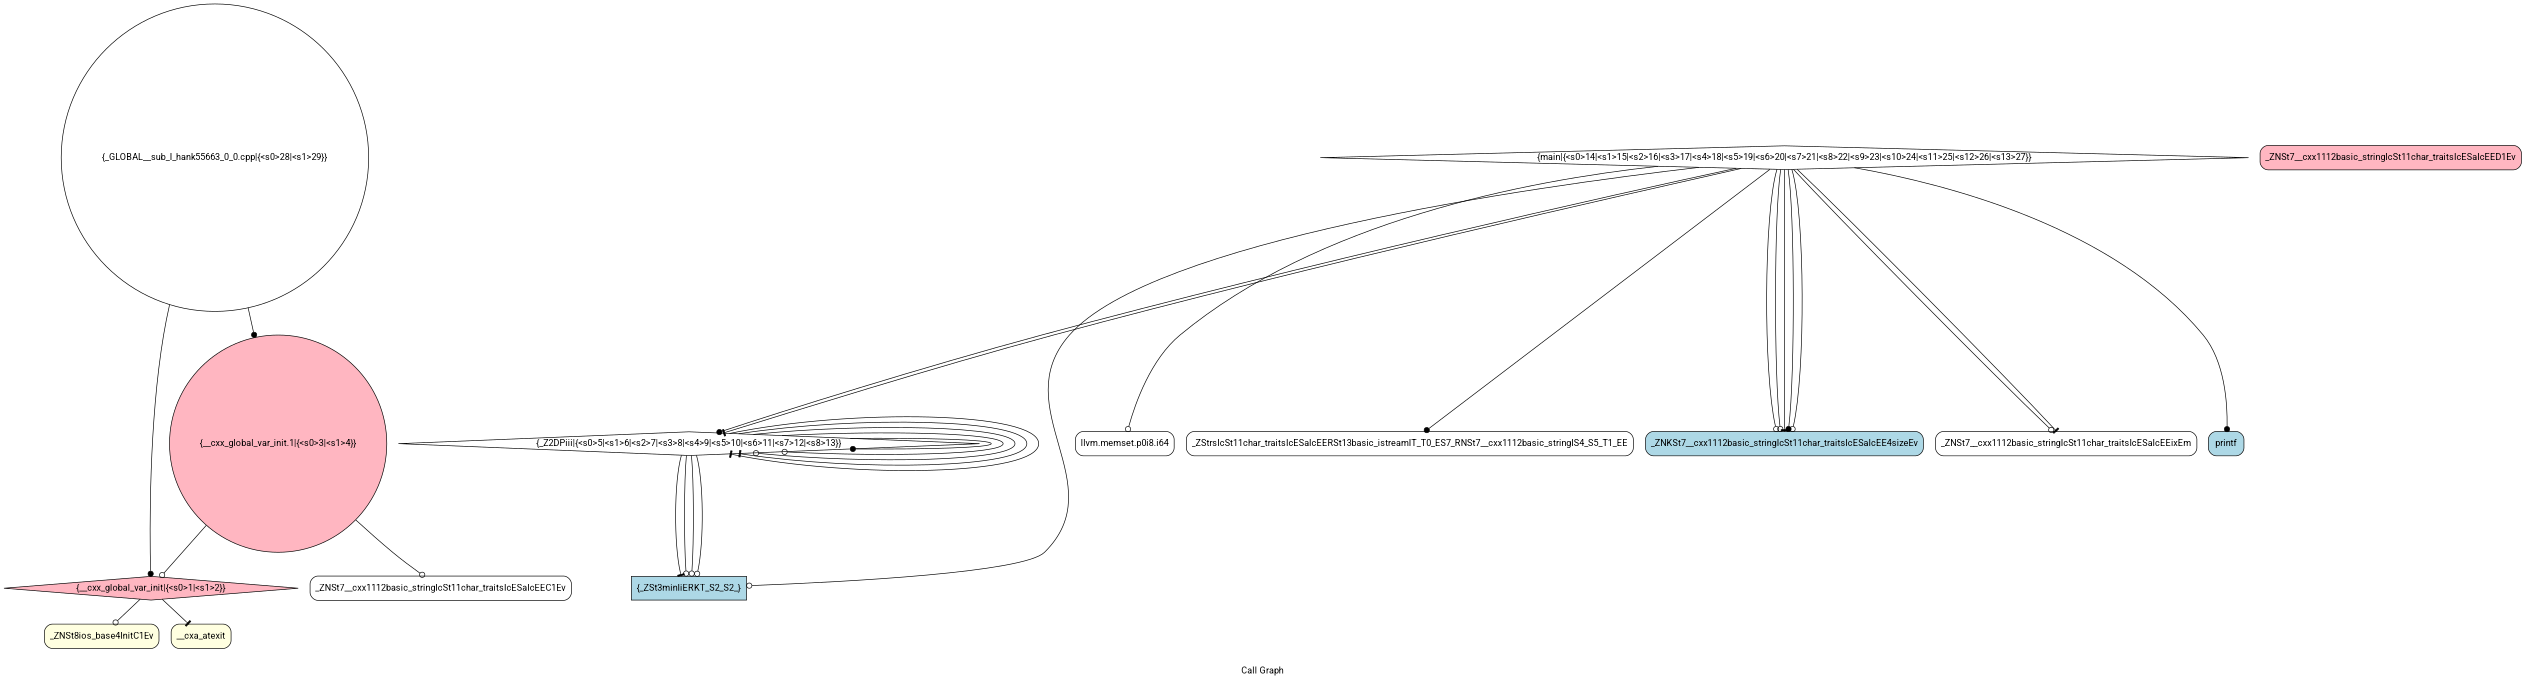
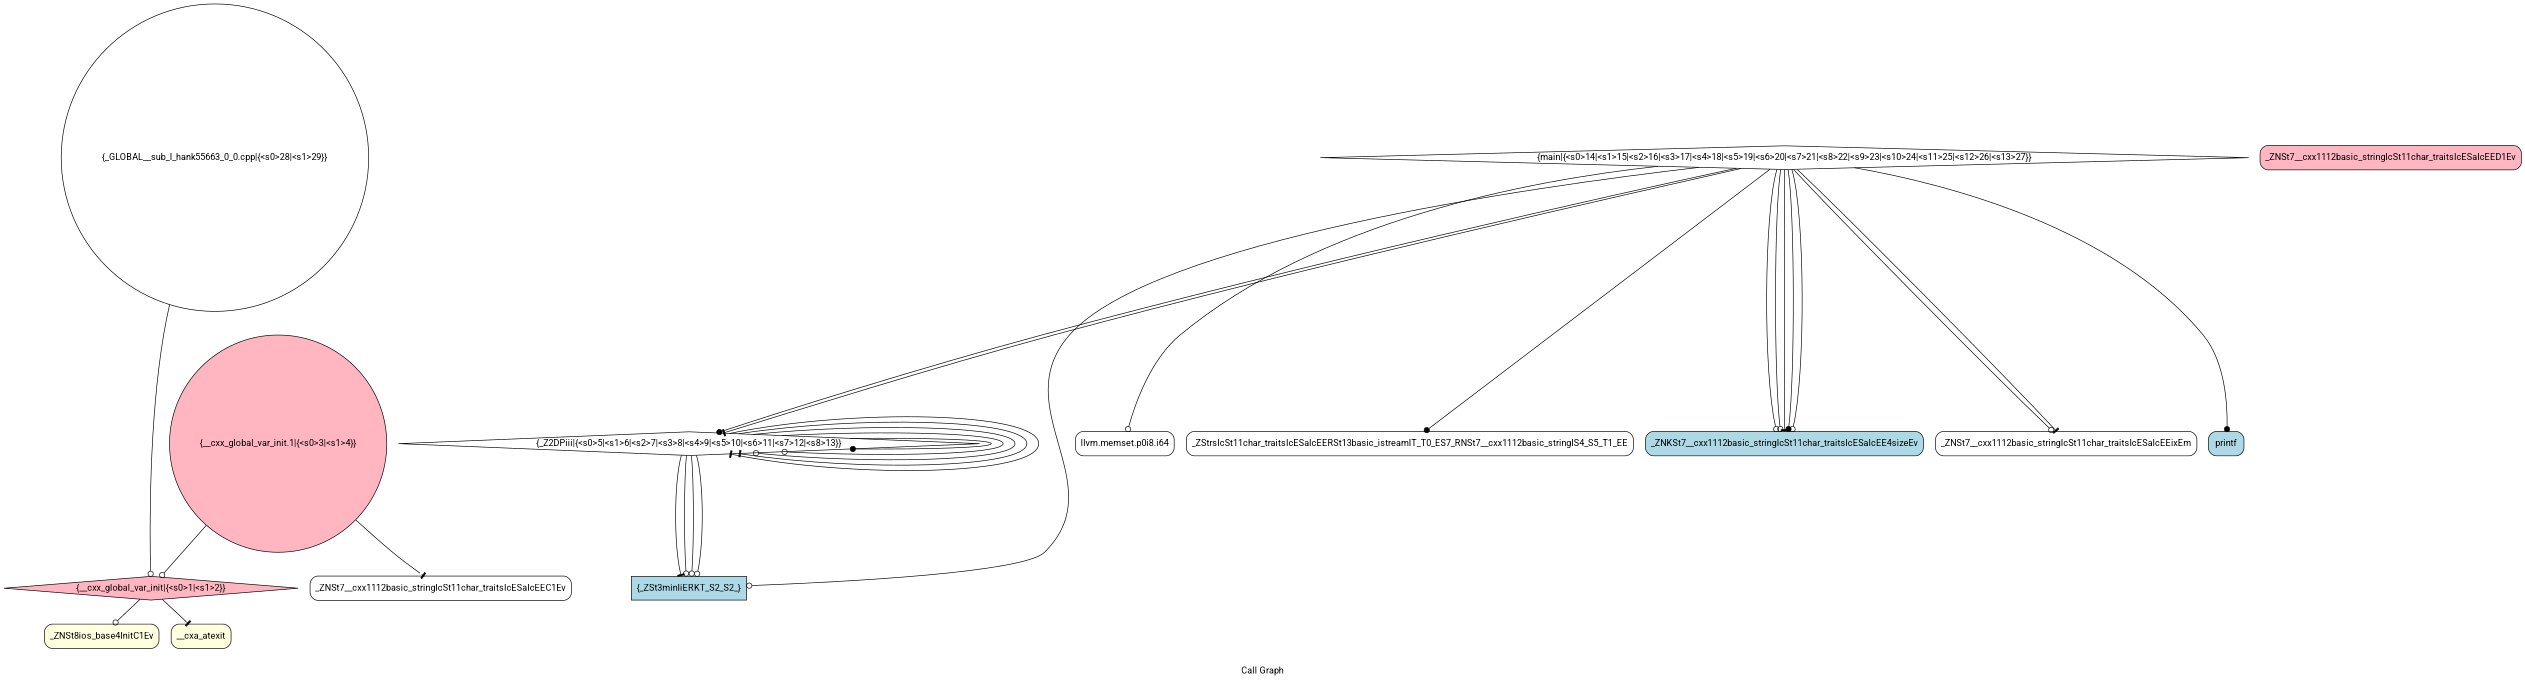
edge "{_GLOBAL__sub_I_hank55663_0_0.cpp|{<s0>28|<s1>29}}" -> "{__cxx_global_var_init.1|{<s0>3|<s1>4}}": removed
edge "{_GLOBAL__sub_I_hank55663_0_0.cpp|{<s0>28|<s1>29}}" -> "{__cxx_global_var_init|{<s0>1|<s1>2}}": arrowhead dot -> odot
edge "{__cxx_global_var_init.1|{<s0>3|<s1>4}}" -> "_ZNSt7__cxx1112basic_stringIcSt11char_traitsIcESaIcEEC1Ev": arrowhead odot -> tee
